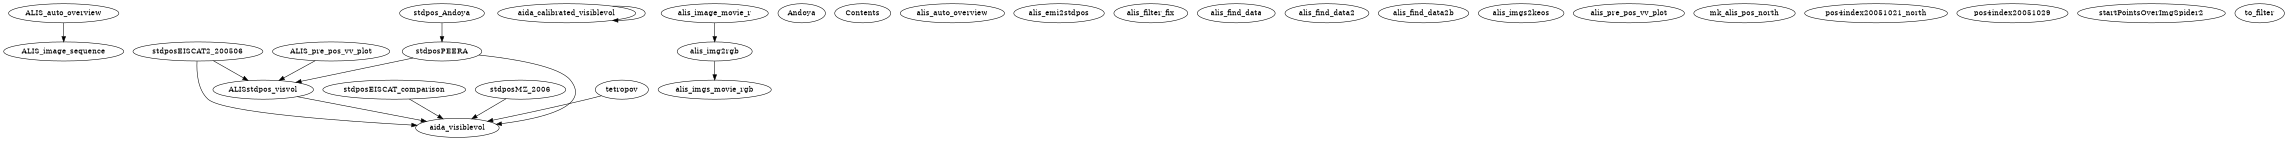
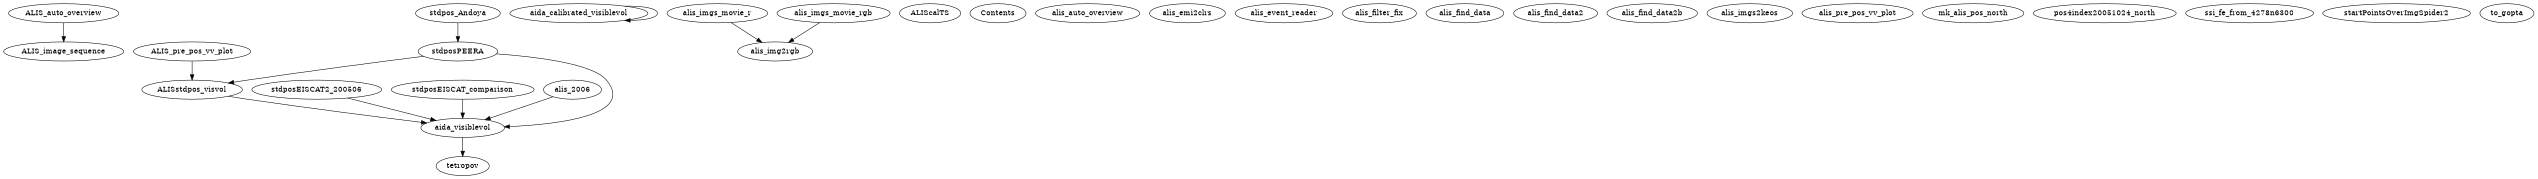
node "alis_image_movie_r": label "alis_image_movie_r" -> "alis_imgs_movie_r"
node "Andoya": label "Andoya" -> "ALIScalTS"
node "alis_emi2stdpos": label "alis_emi2stdpos" -> "alis_emi2clrs"
node "alis_event_reader": added
node "pos4index20051021_north": label "pos4index20051021_north" -> "pos4index20051024_north"
node "pos4index20051029": removed
node "ssi_fe_from_4278n6300": added
node "to_filter": label "to_filter" -> "to_gopta"
edge "alis_img2rgb" -> "alis_imgs_movie_rgb": reversed
edge "stdposEISCAT2_200506" -> "ALISstdpos_visvol": removed
node "stdposMZ_2006": label "stdposMZ_2006" -> "alis_2006"
edge "tetropov" -> "aida_visiblevol": reversed
